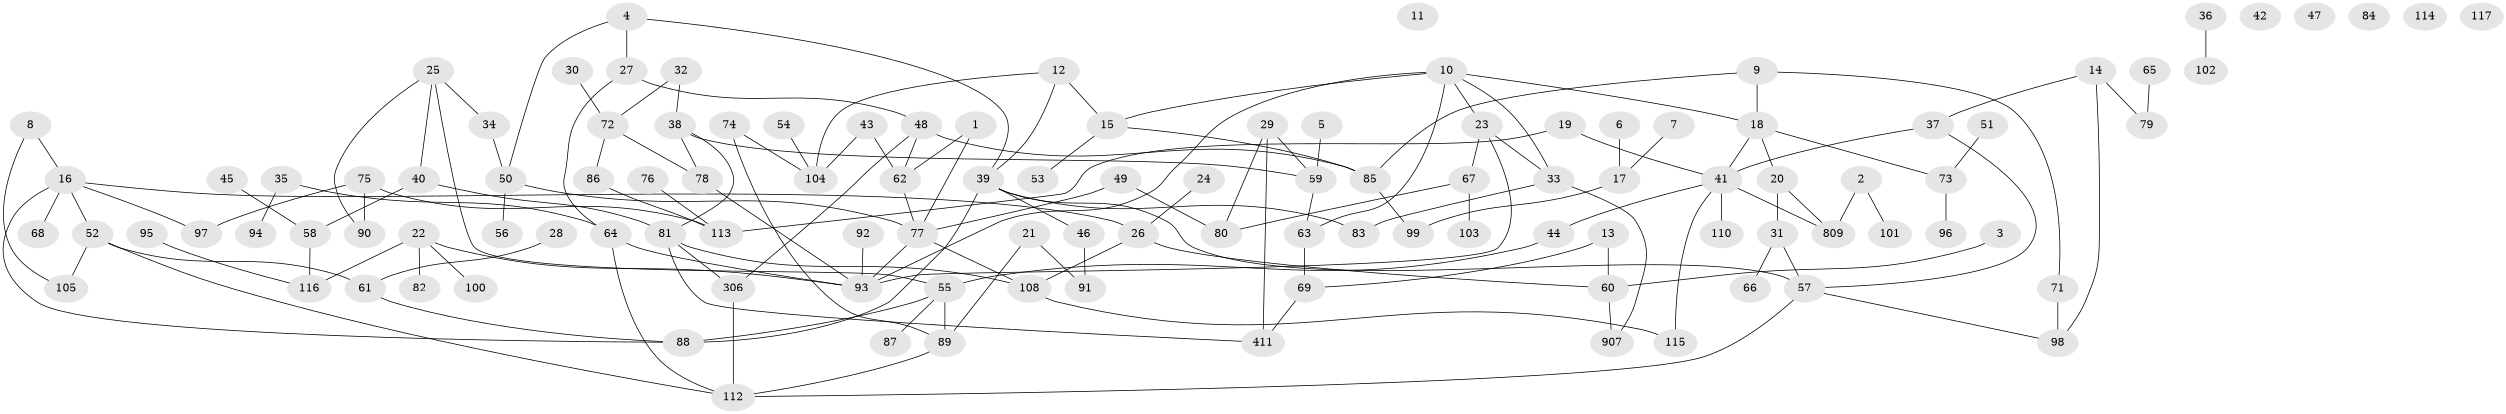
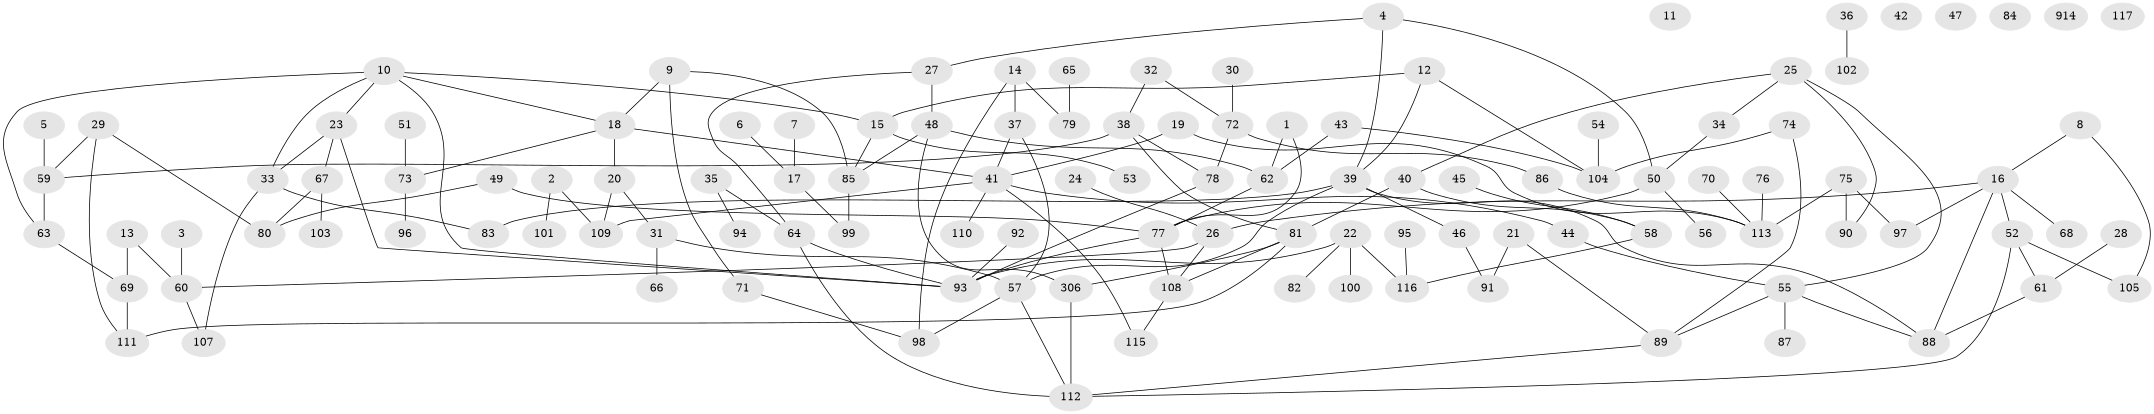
node "114": label "114" -> "914"
node "70": added
node "809": label "809" -> "109"
node "411": label "411" -> "111"
node "907": label "907" -> "107"
